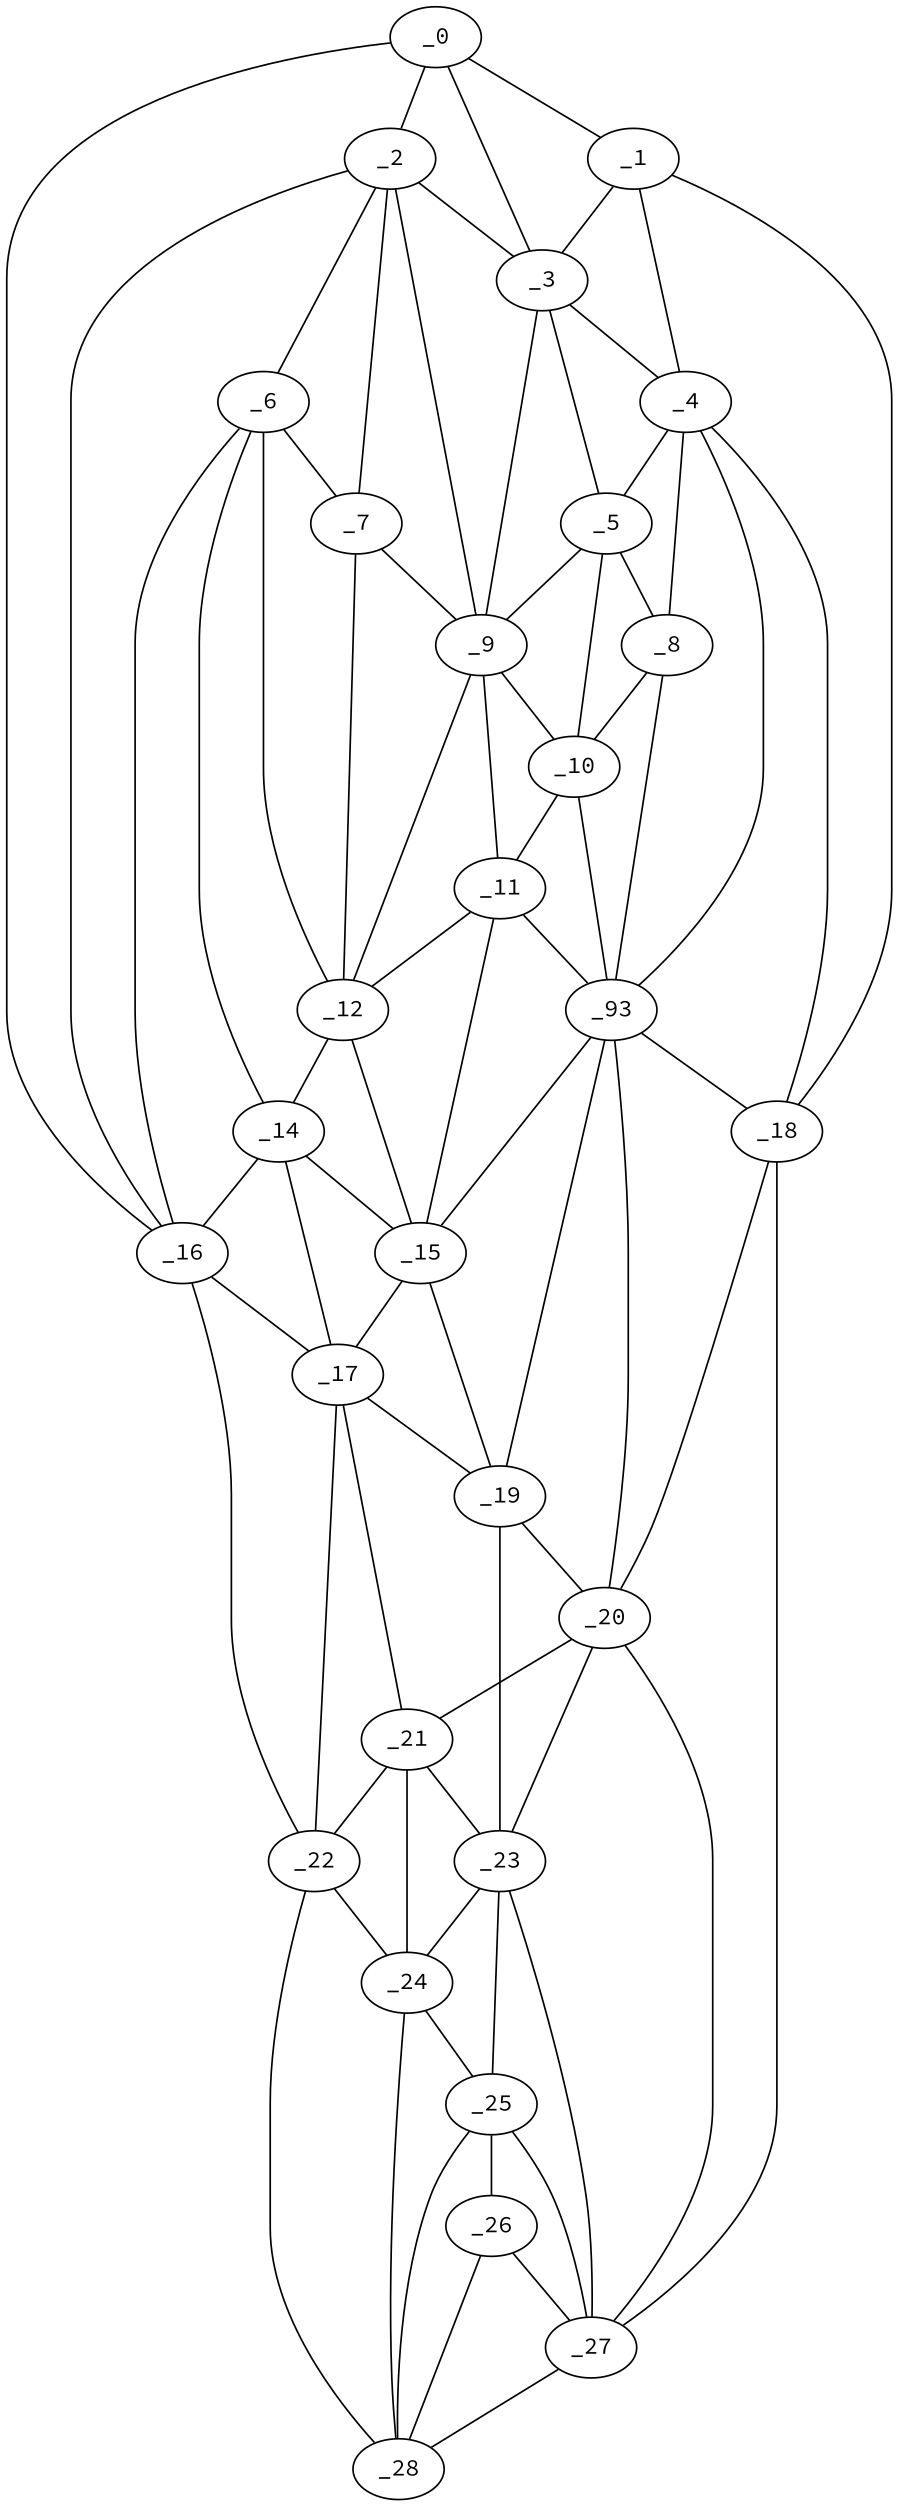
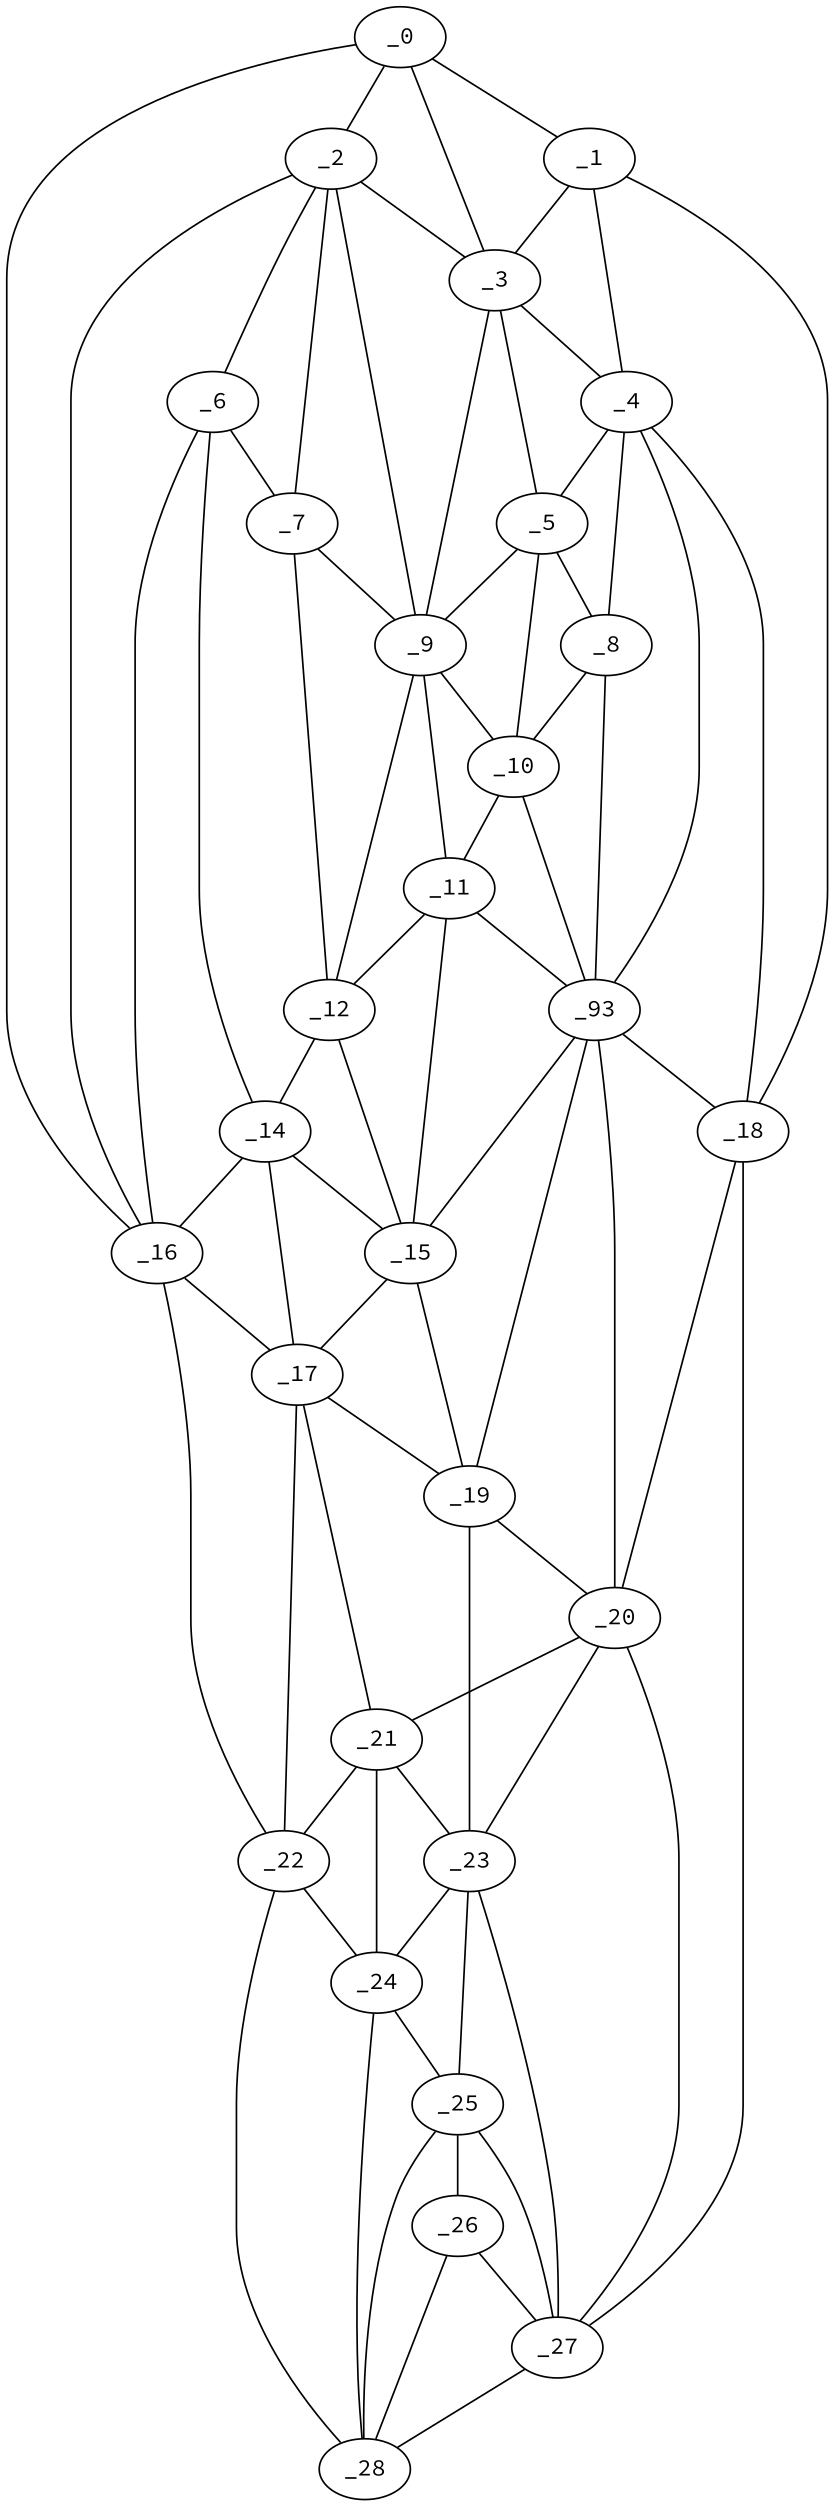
edge "_6" -- "_12": removed
